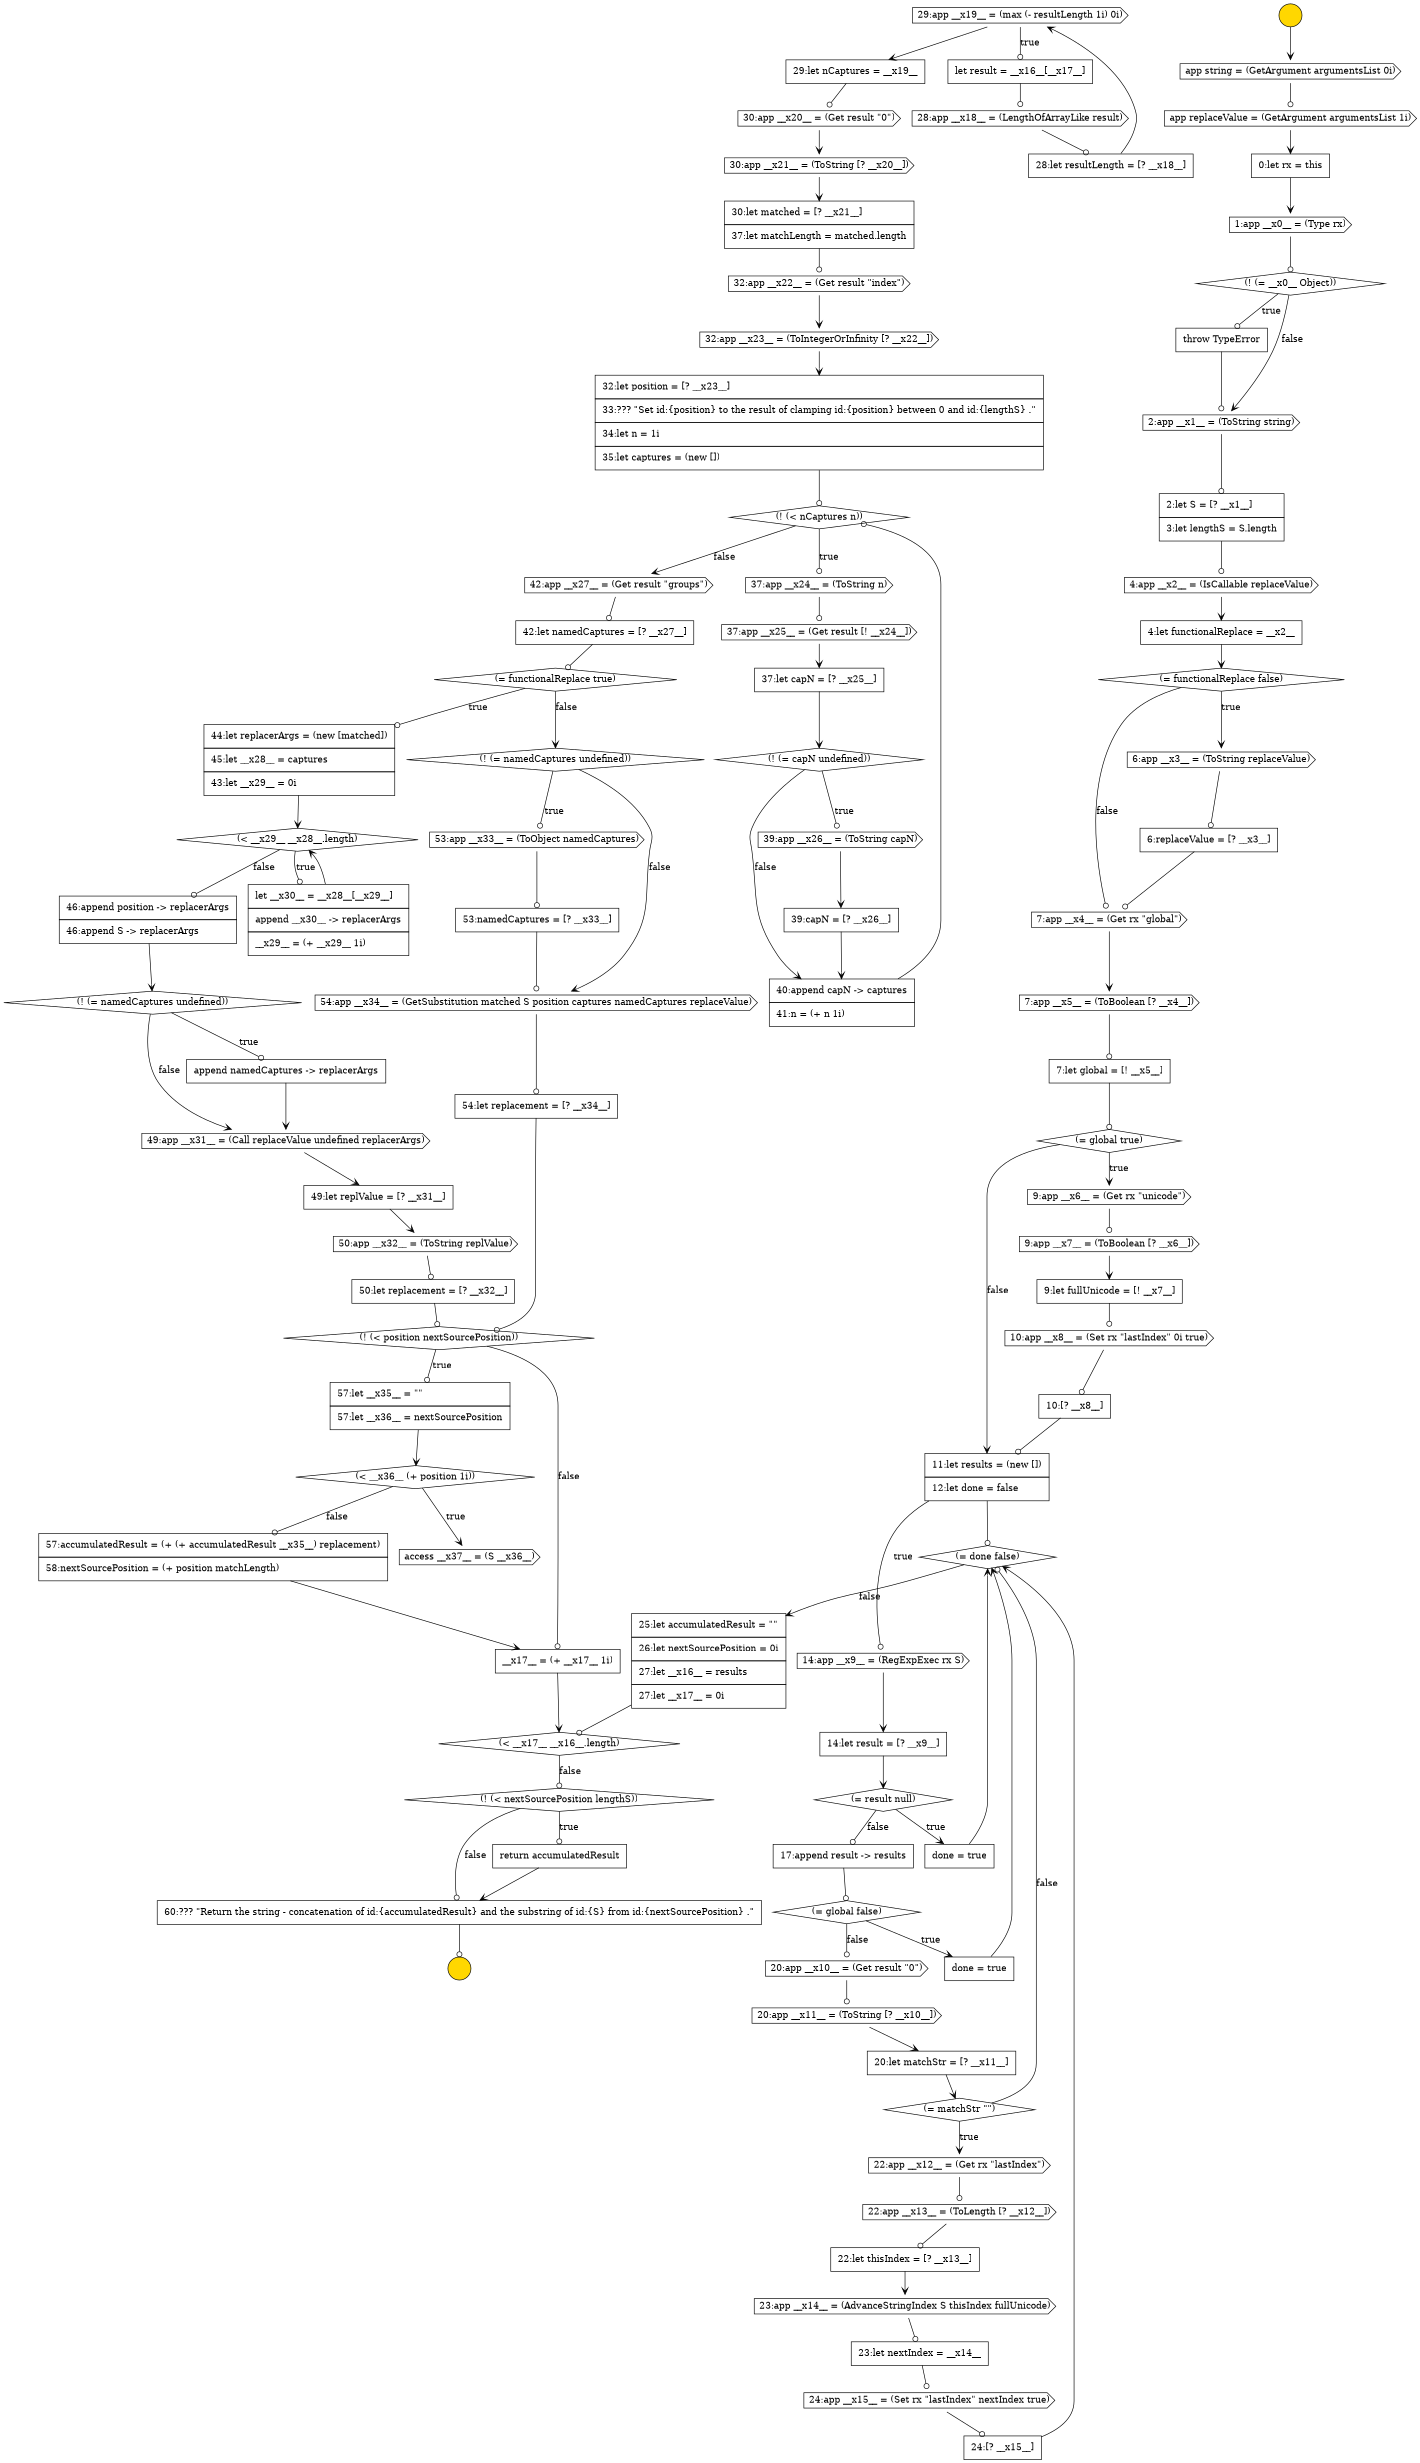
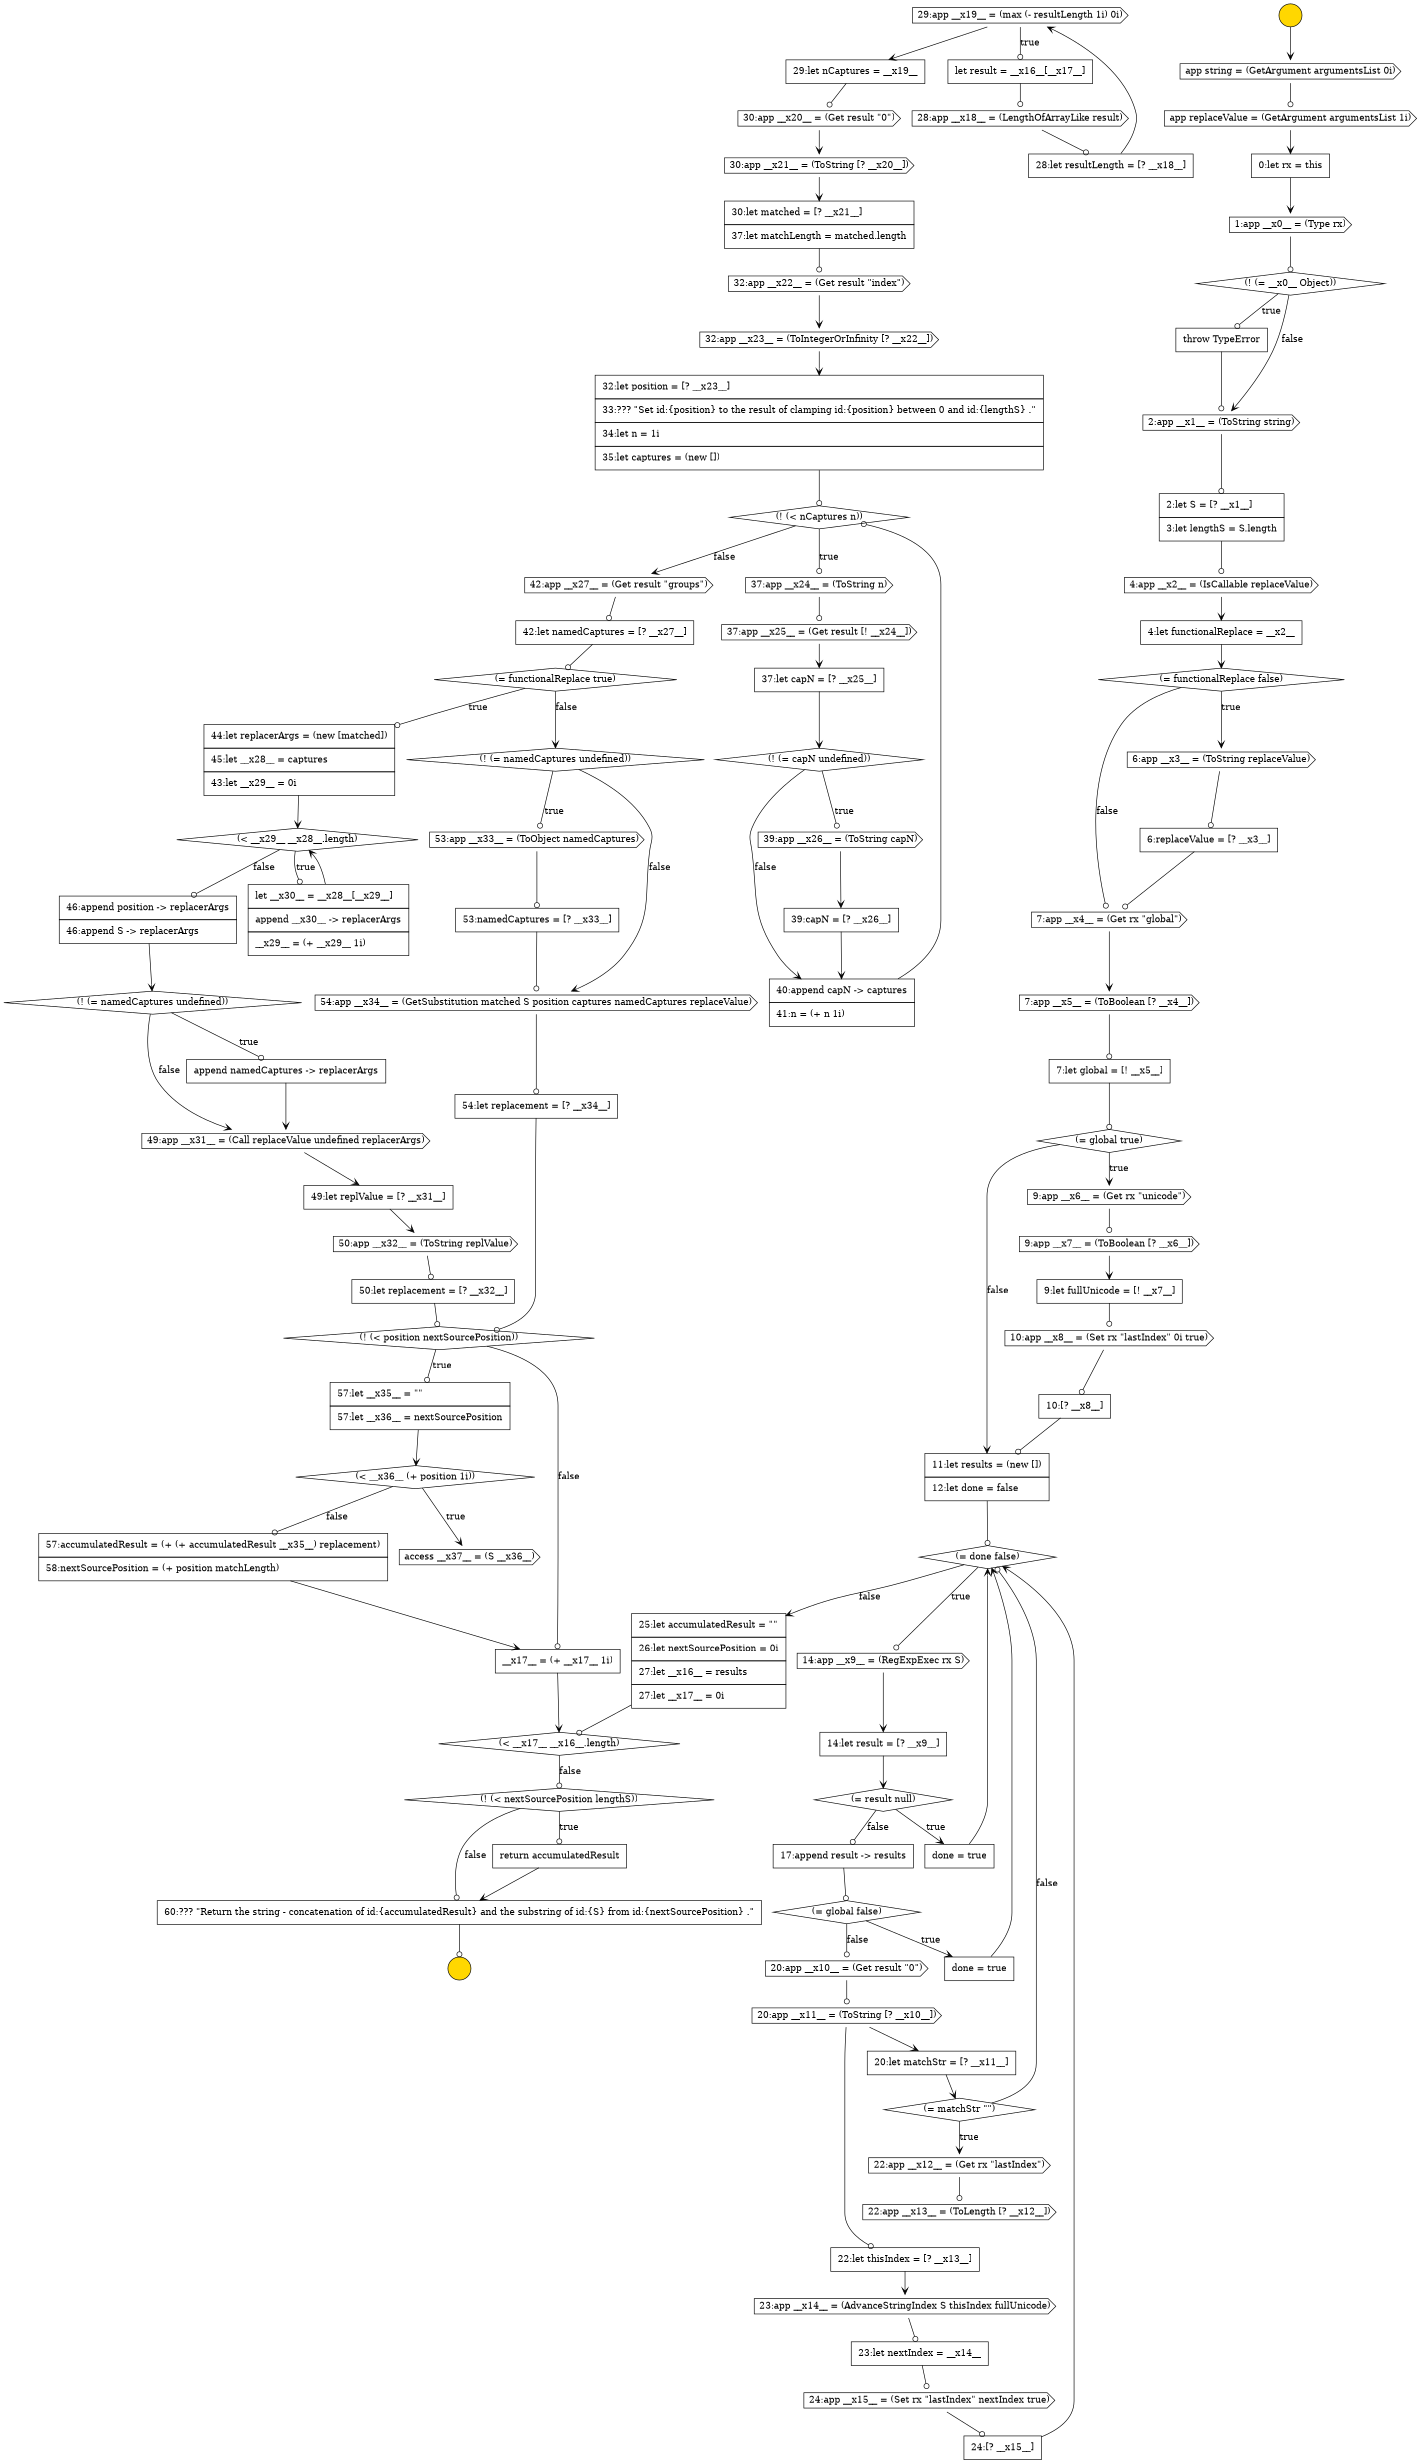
edge "11:let results = (new [])" -> "14:app __x9__ = (RegExpExec rx S)": now "(= done false)" -> "14:app __x9__ = (RegExpExec rx S)"
edge "22:app __x13__ = (ToLength [? __x12__])" -> "22:let thisIndex = [? __x13__]": now "20:app __x11__ = (ToString [? __x10__])" -> "22:let thisIndex = [? __x13__]"
